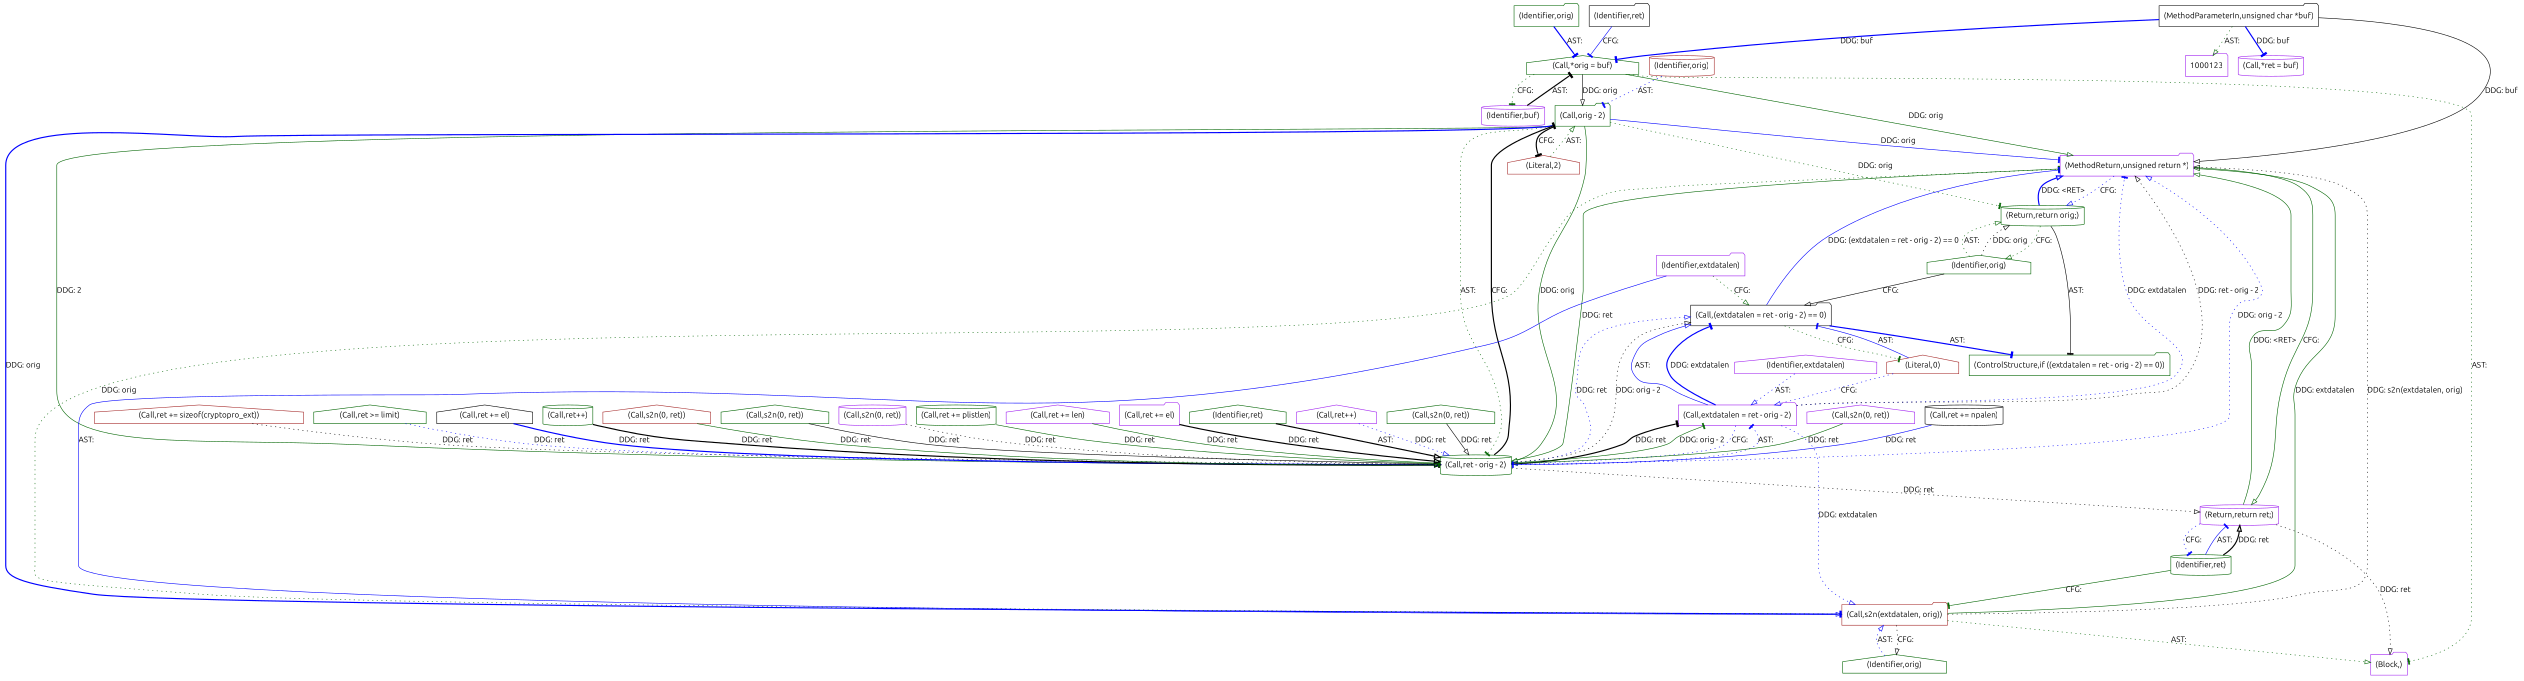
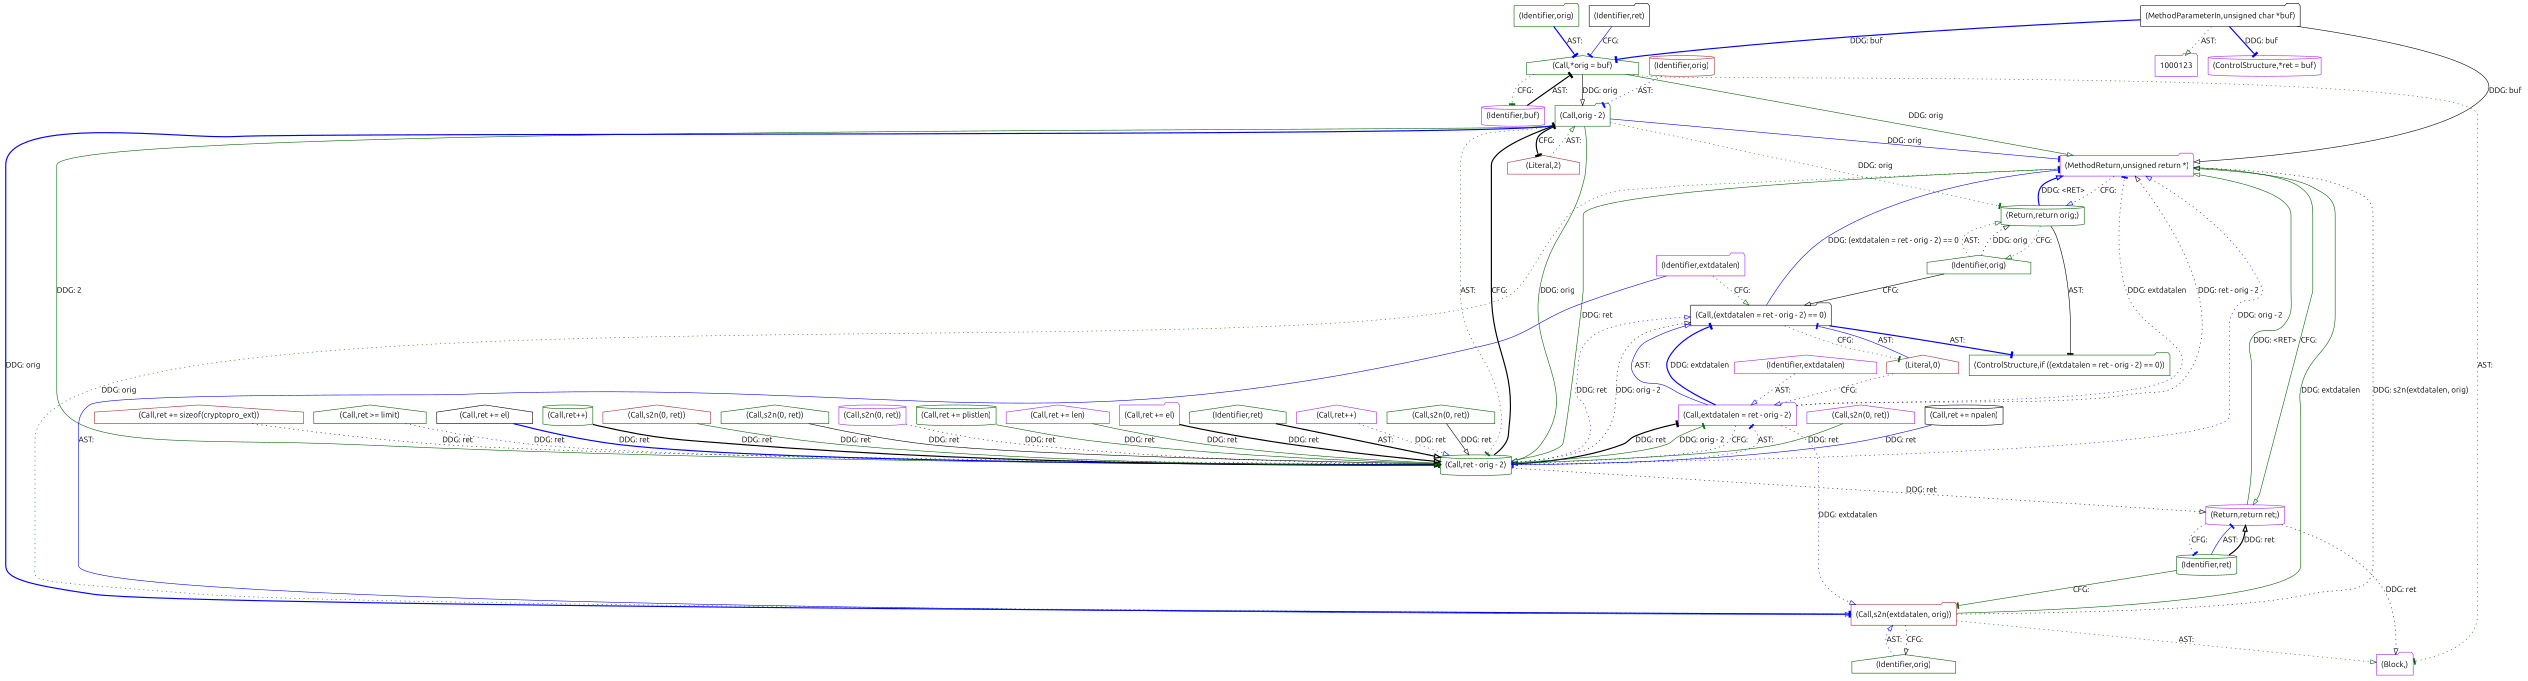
node "(Call,*ret = buf)": label "(Call,*ret = buf)" -> "(ControlStructure,*ret = buf)"
